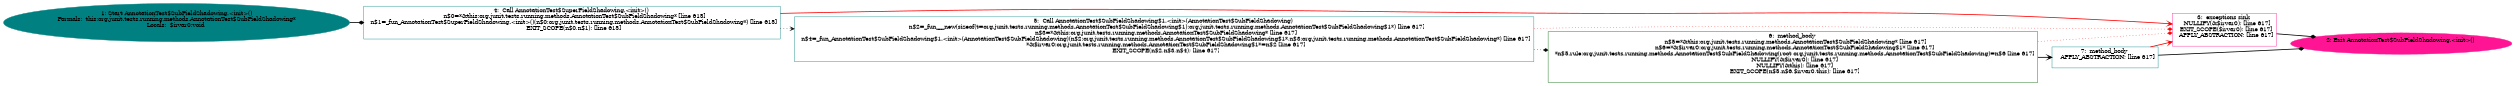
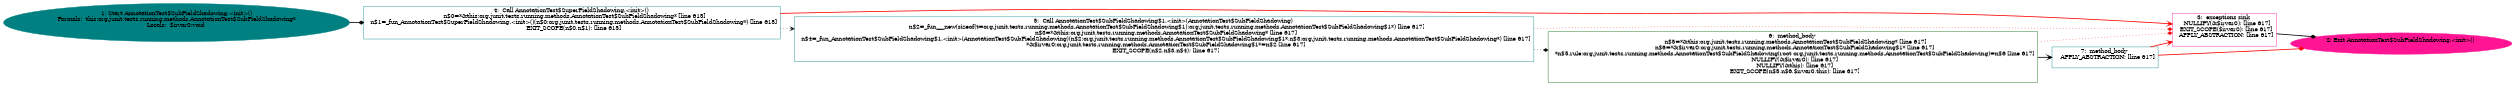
edge "7:  method_body APPLY_ABSTRACTION; [line 617]" -> "2: Exit AnnotationTest$SubFieldShadowing.<init>()": color black -> red
